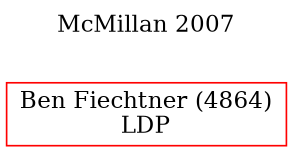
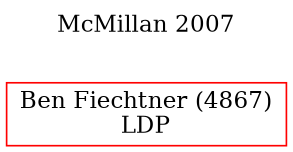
node "Ben Fiechtner (4864) LDP": label "Ben Fiechtner (4864) LDP" -> "Ben Fiechtner (4867) LDP"
